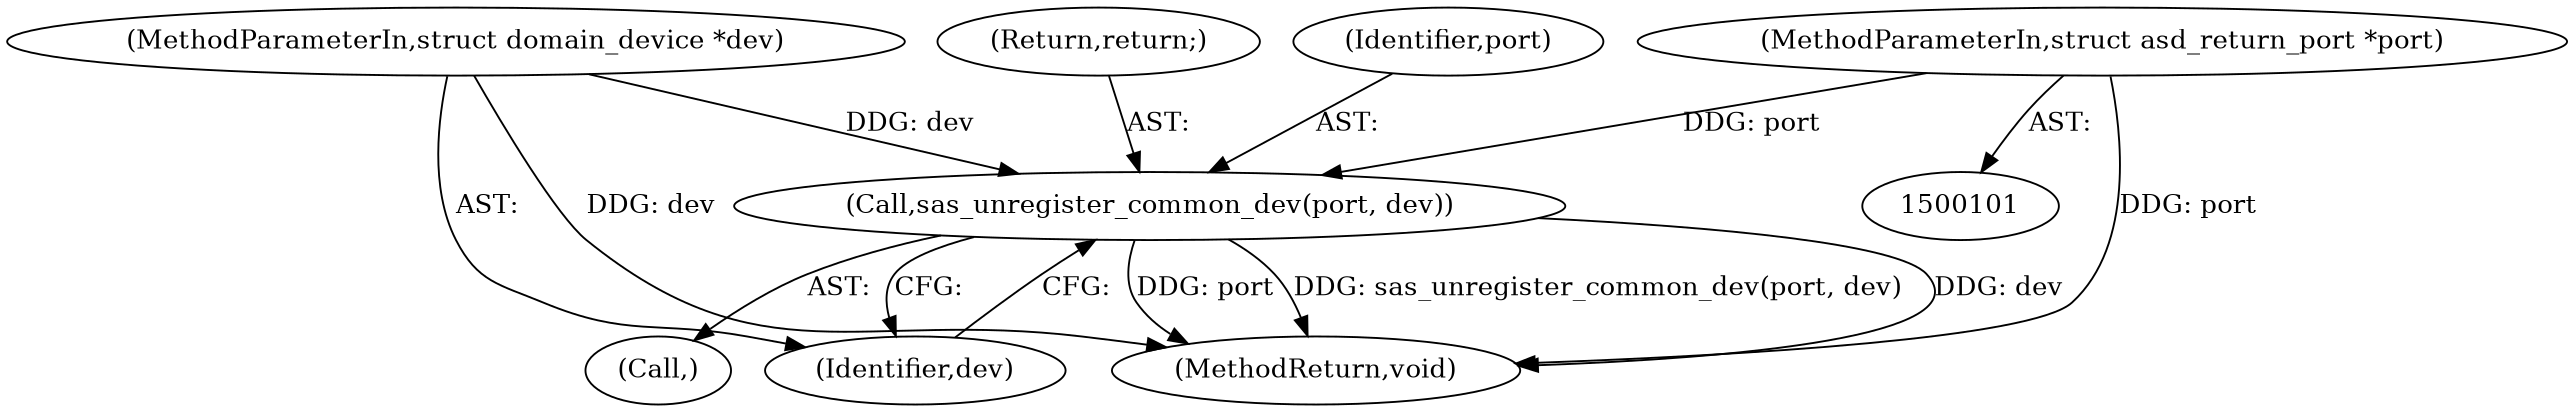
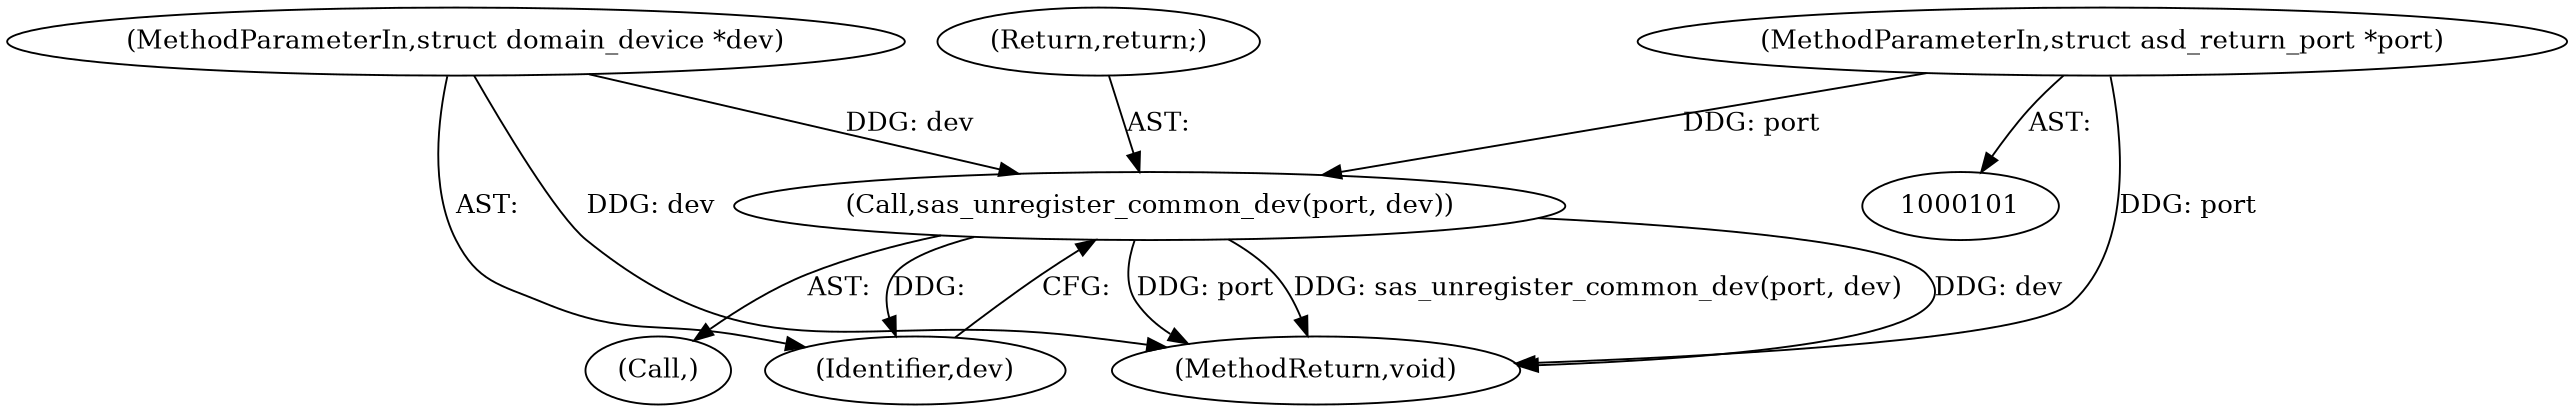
node "(Identifier,port)": removed
node "1500101": label "1500101" -> "1000101"
edge "(Call,sas_unregister_common_dev(port, dev))" -> "(Identifier,dev)": label "CFG: " -> "DDG: "
